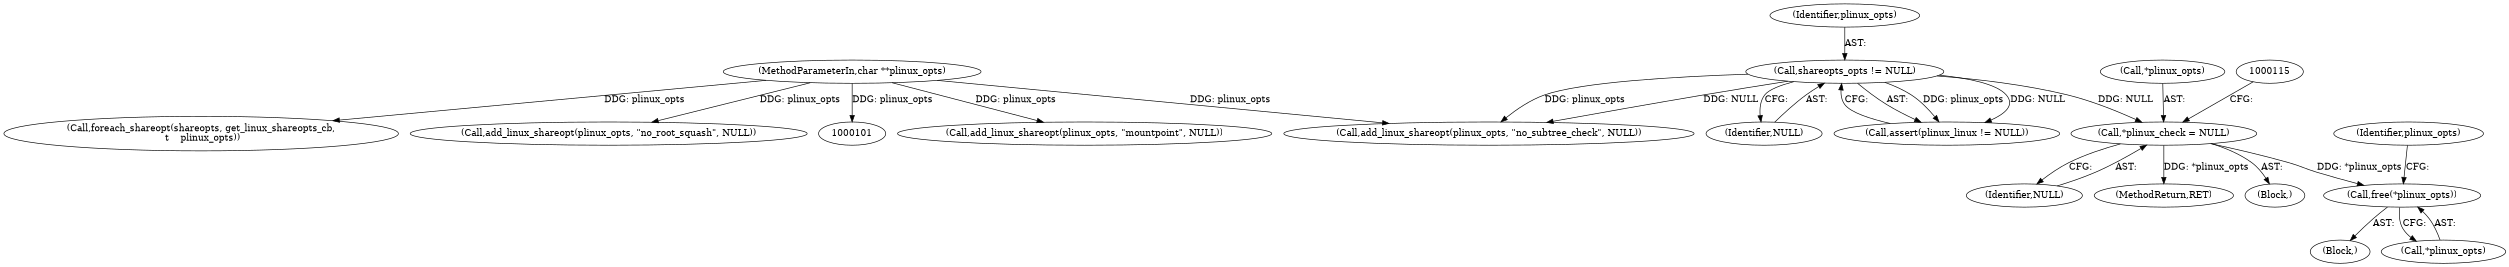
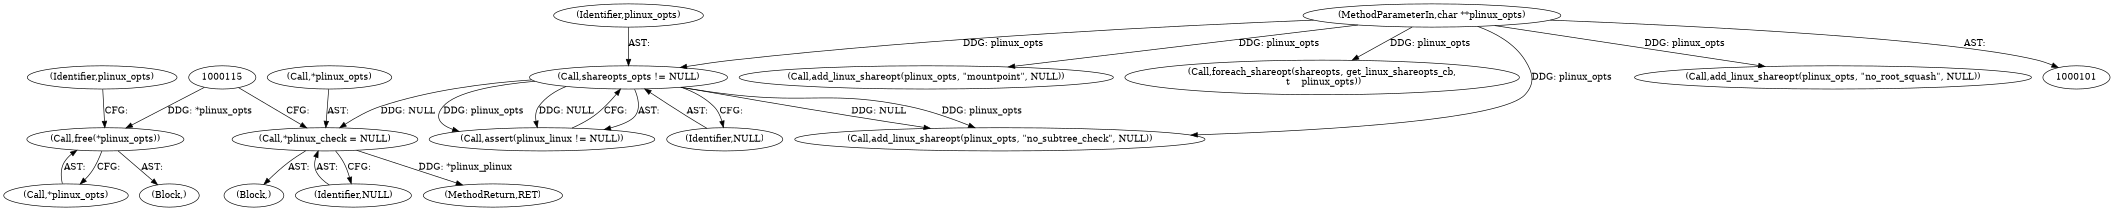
edge "(MethodParameterIn,char **plinux_opts)" -> "(Call,shareopts_opts != NULL)": added, label "DDG: plinux_opts"
edge "(MethodParameterIn,char **plinux_opts)" -> "1000101": label "DDG: plinux_opts" -> "AST: "
edge "(Call,*plinux_check = NULL)" -> "(Call,free(*plinux_opts))": now "1000115" -> "(Call,free(*plinux_opts))"
edge "(Call,*plinux_check = NULL)" -> "(MethodReturn,RET)": label "DDG: *plinux_opts" -> "DDG: *plinux_plinux"
